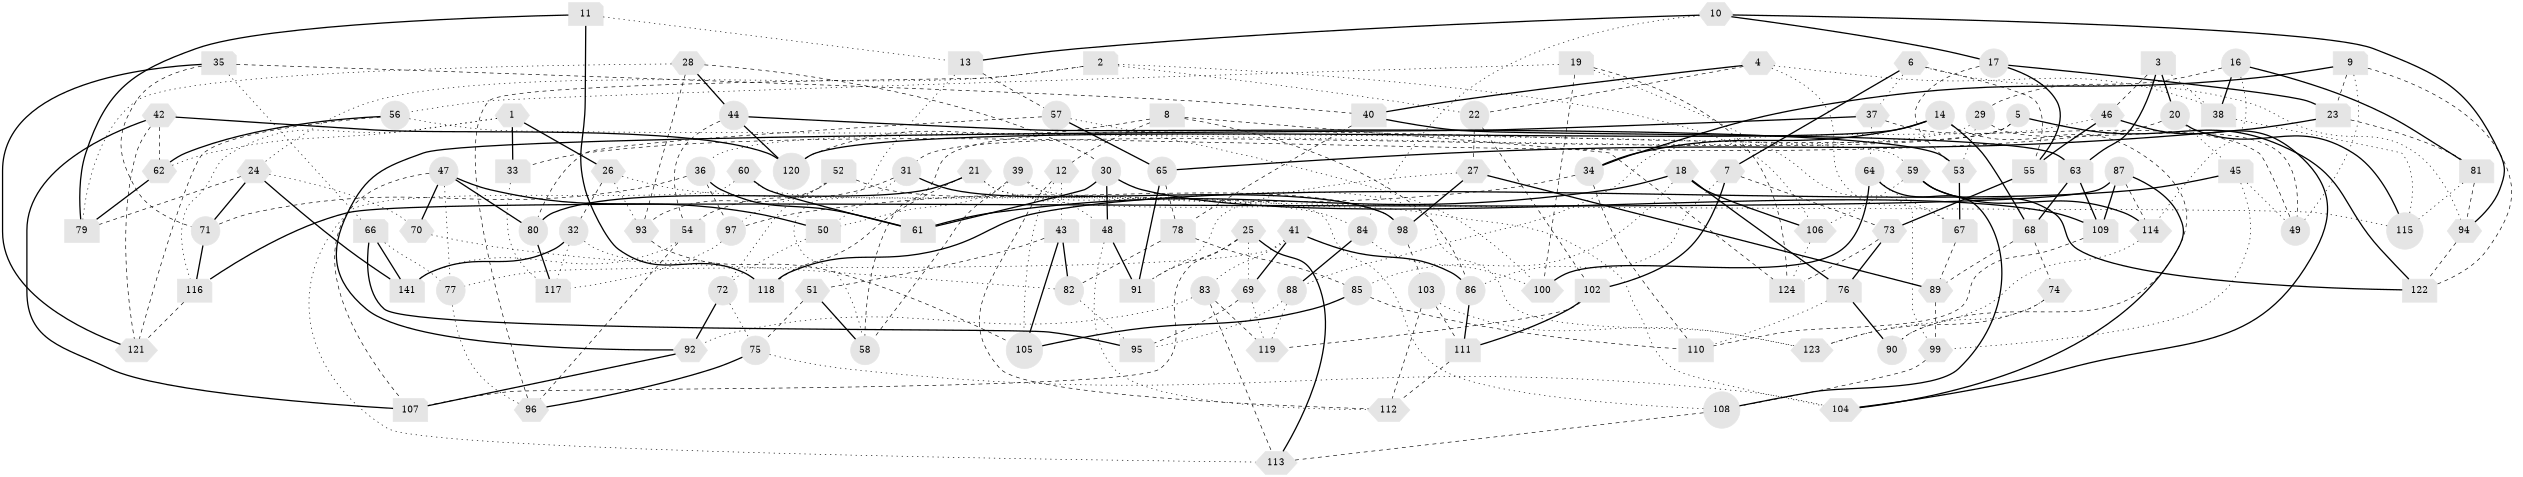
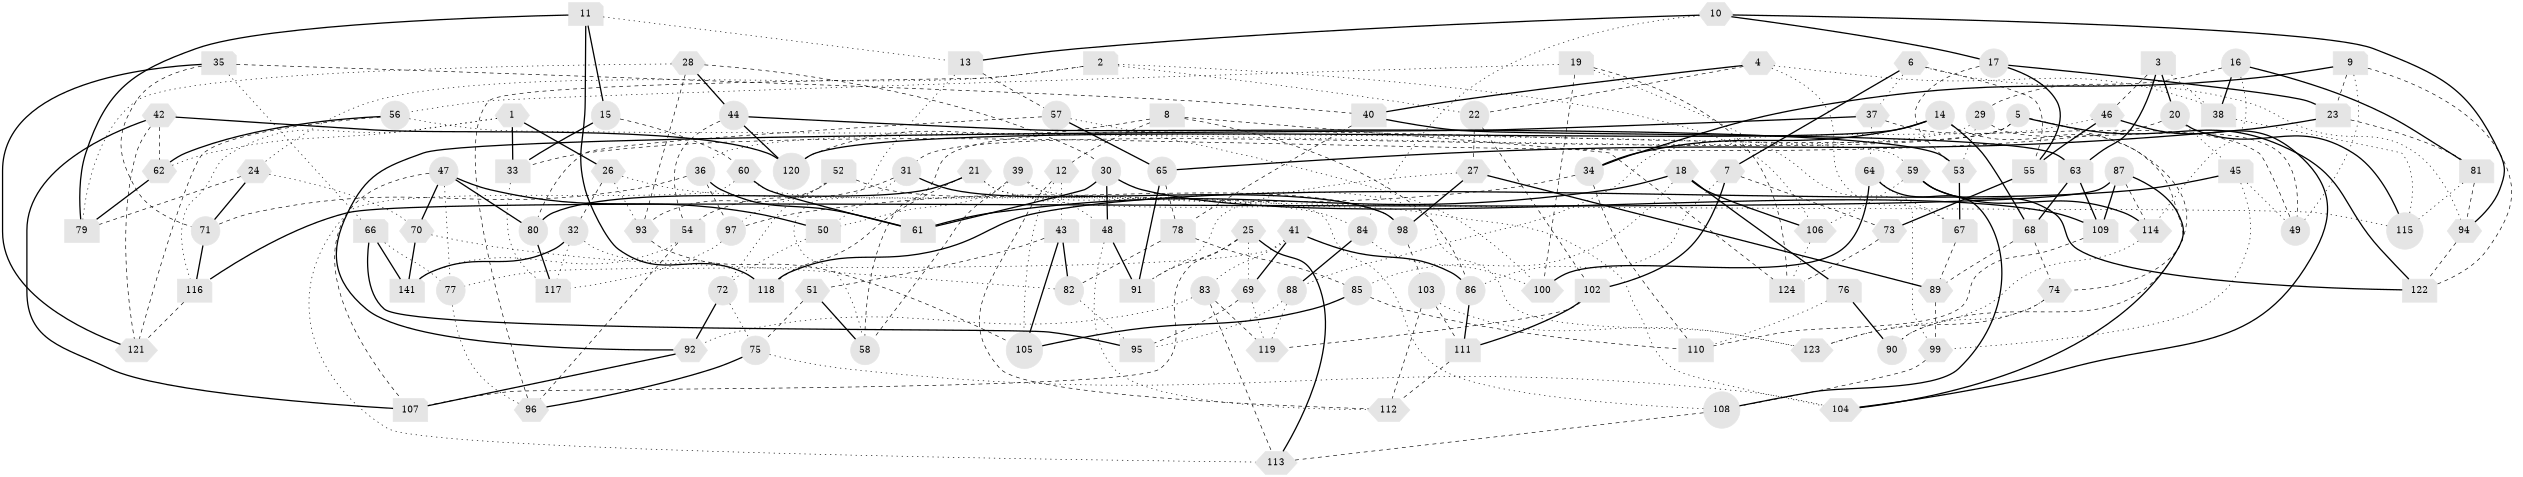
node "15": added
edge "5" -- "74": added
edge "24" -- "141": now "70" -- "141"
edge "73" -- "76": removed
